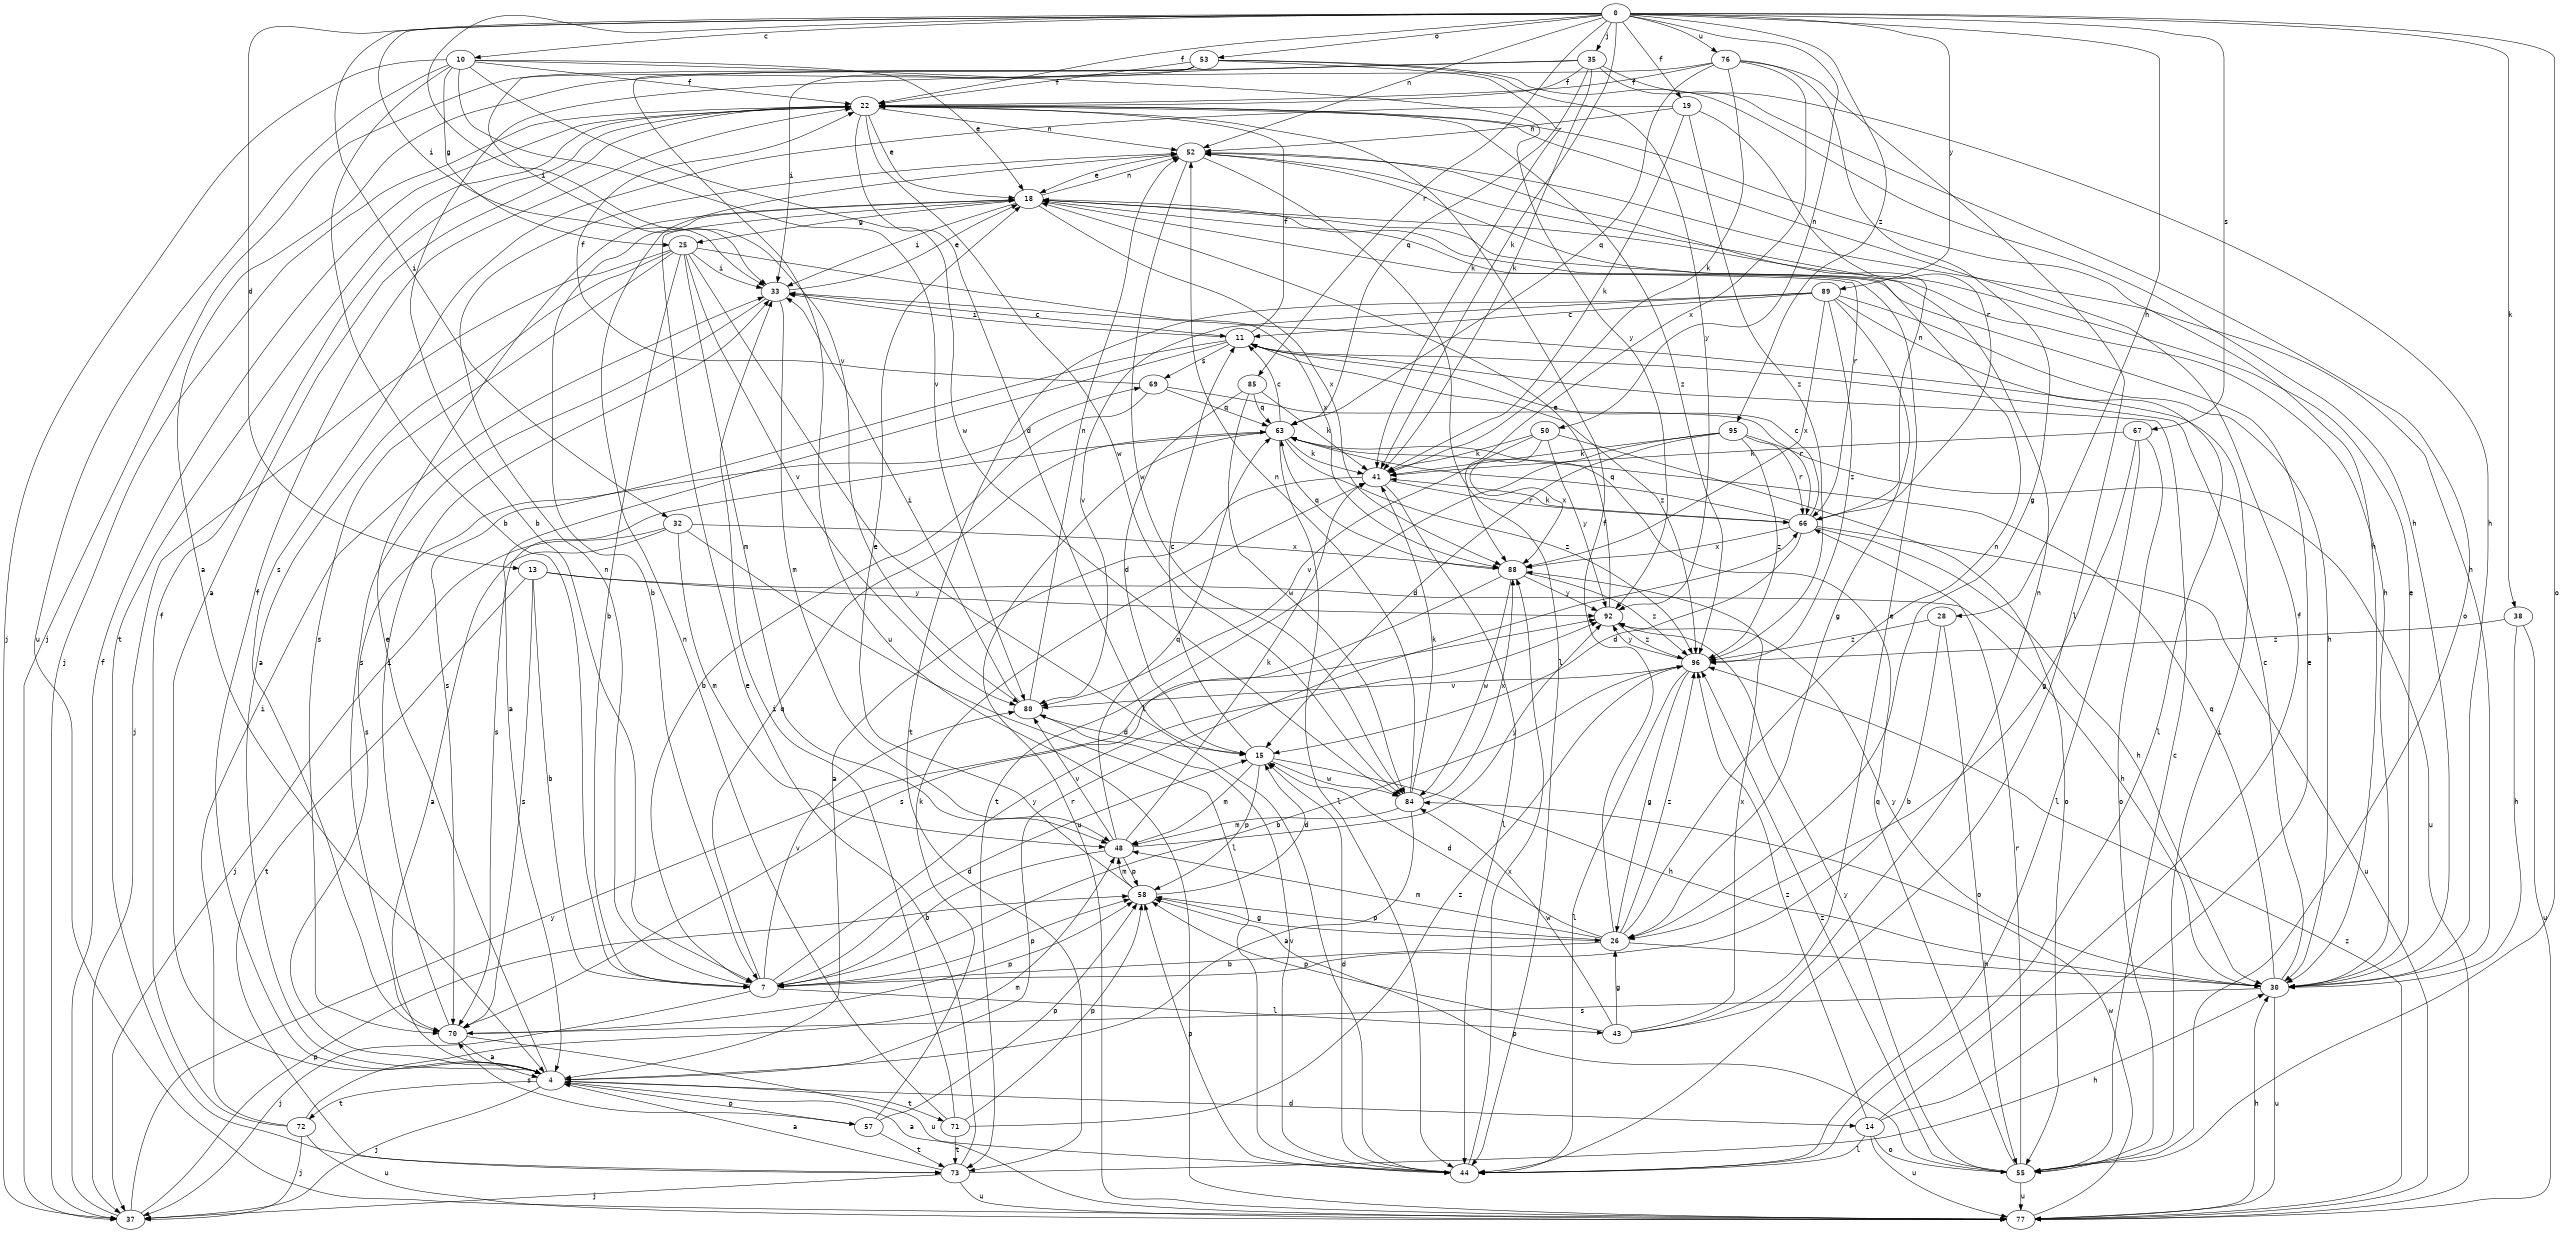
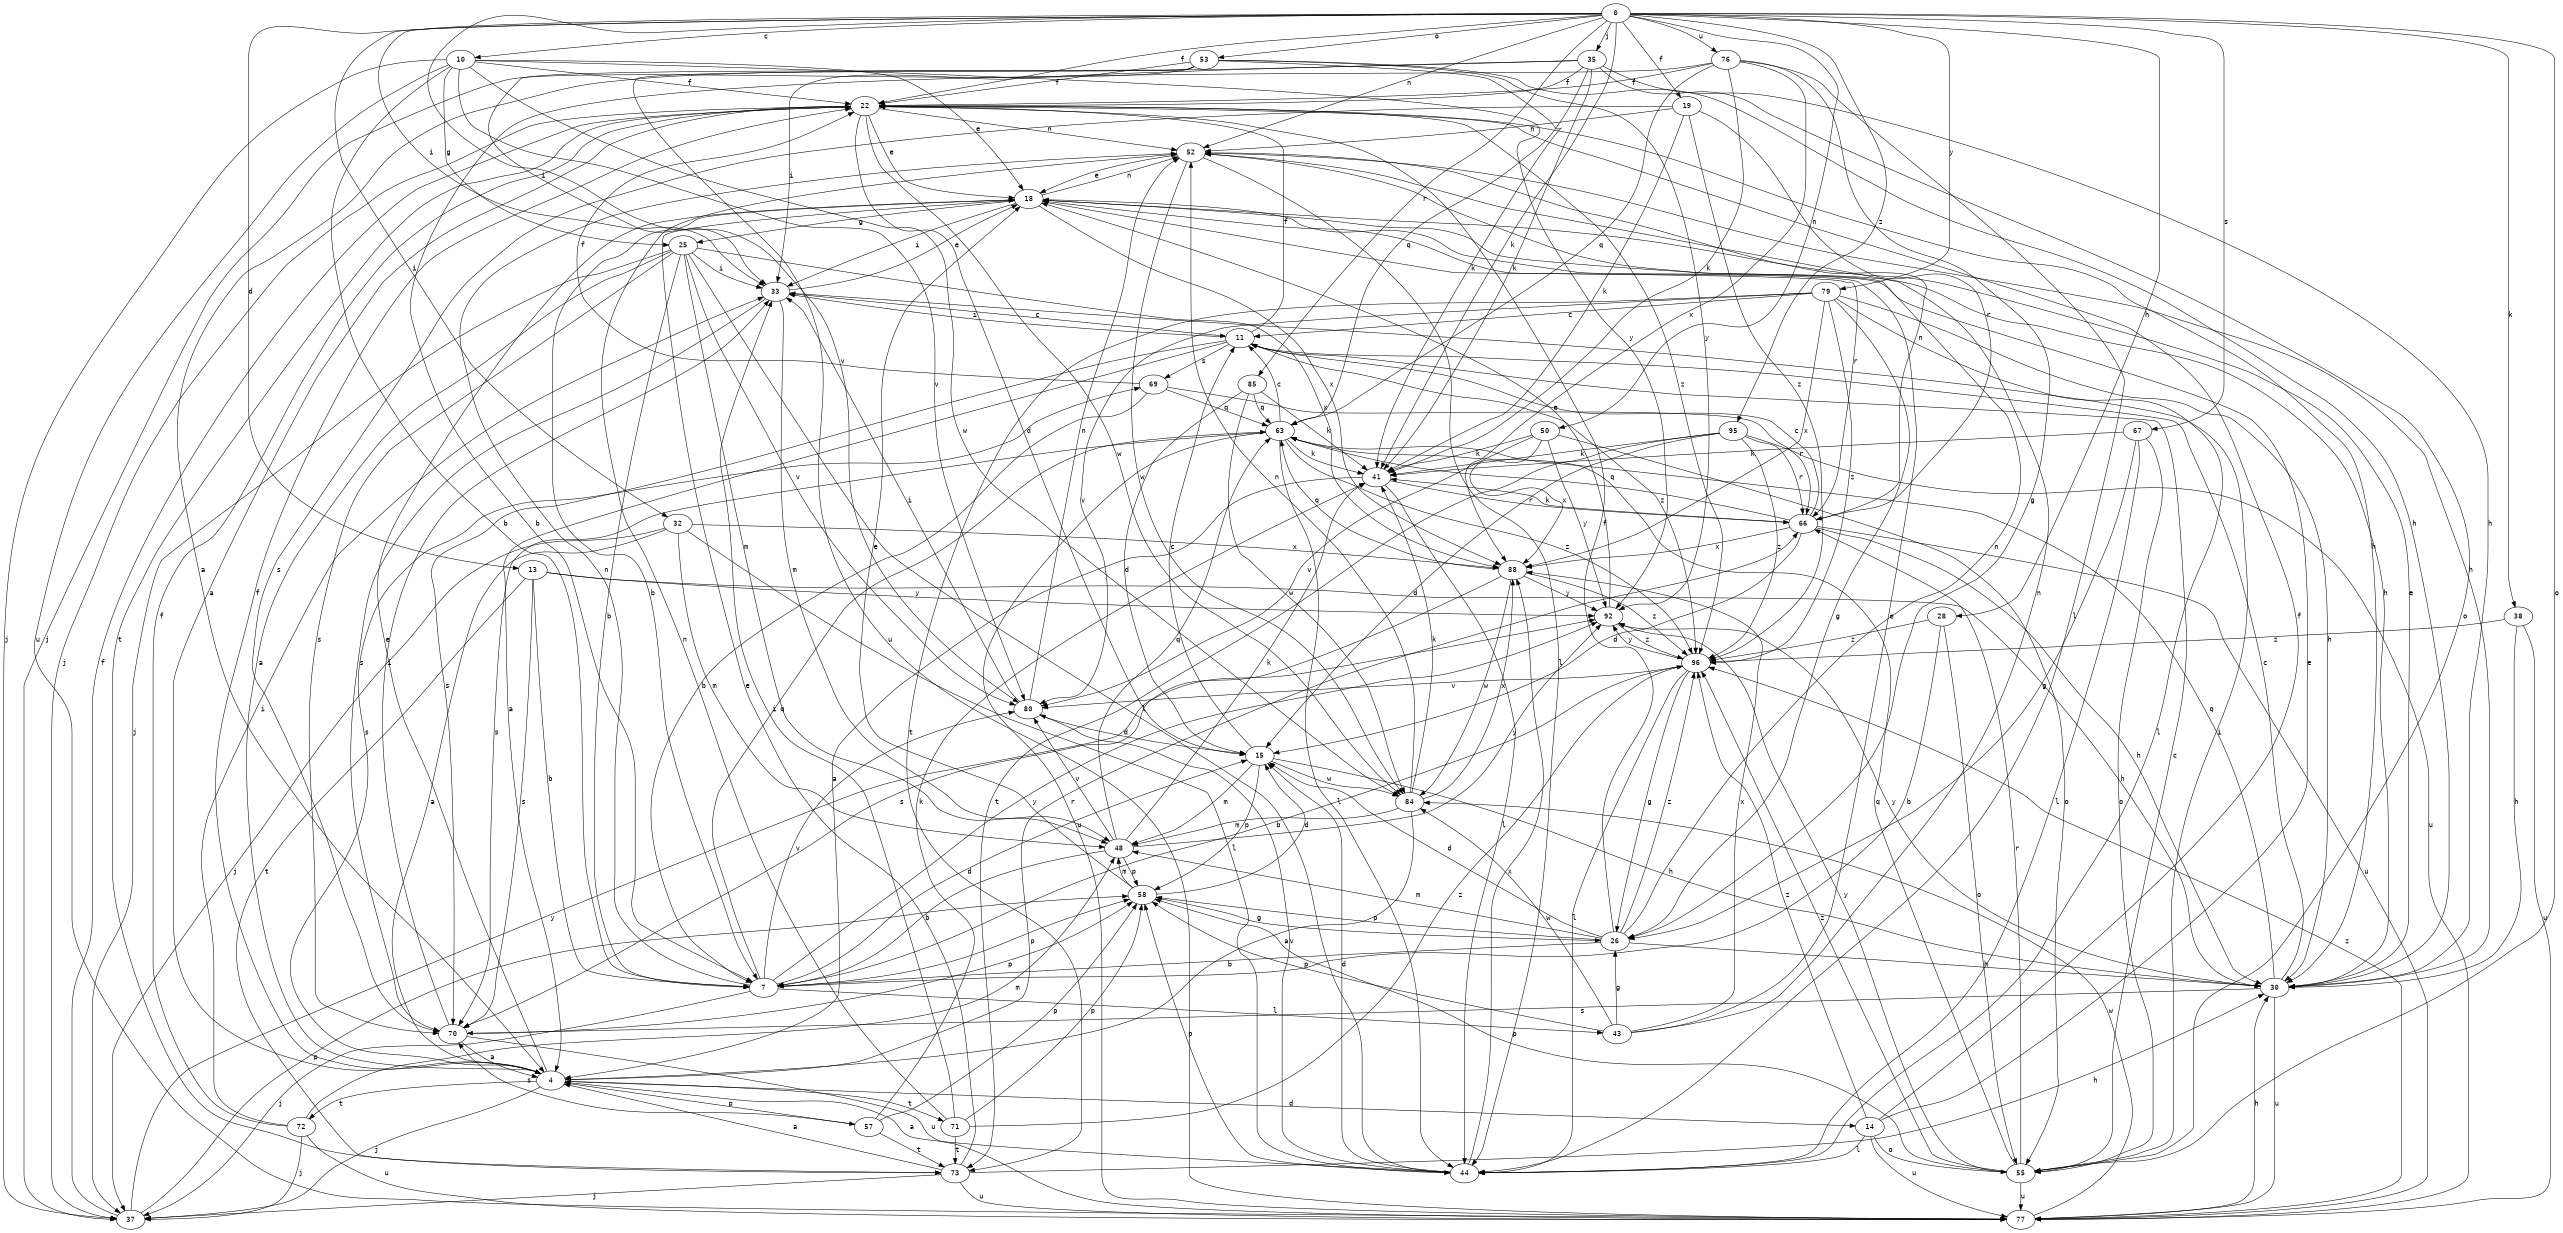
node "89": label "89" -> "79"
